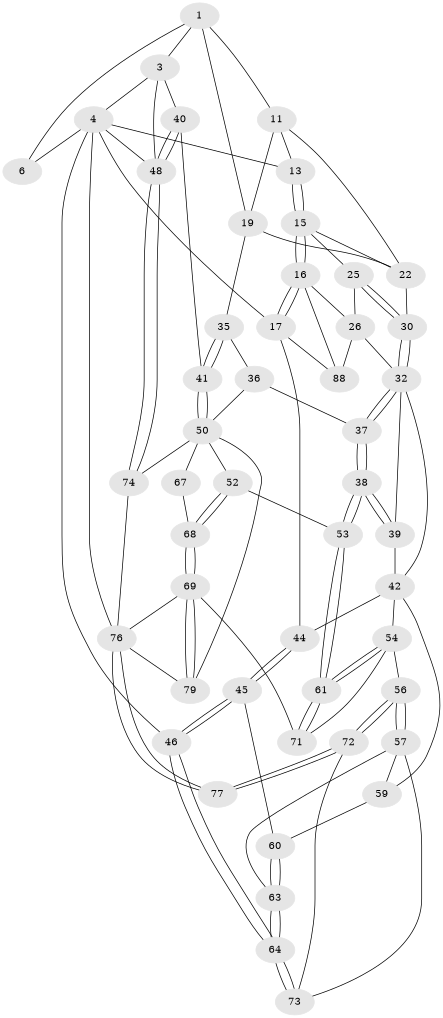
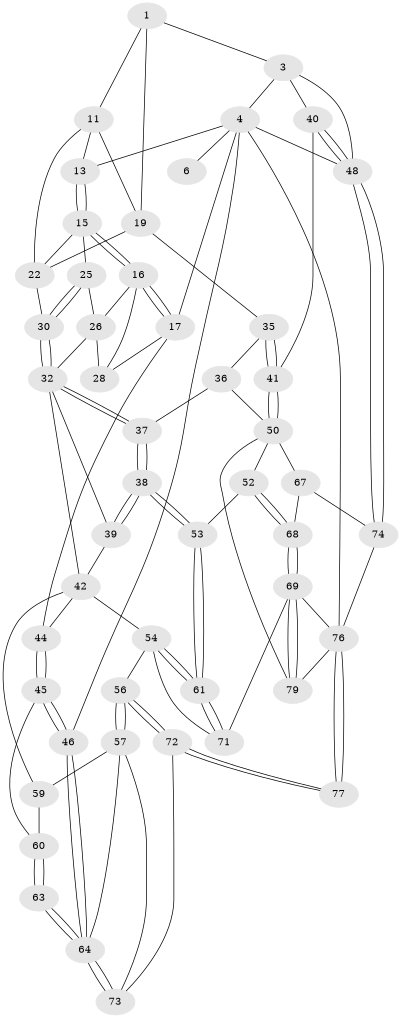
edge "1" -- "6": removed
node "88": label "88" -> "28"
edge "50" -- "74": now "67" -- "74"
edge "57" -- "63": now "57" -- "64"
